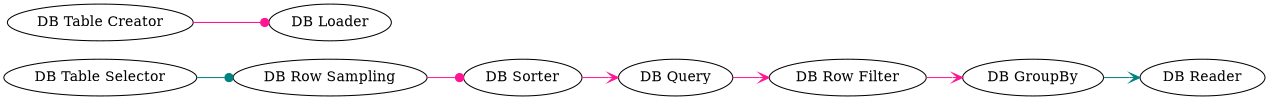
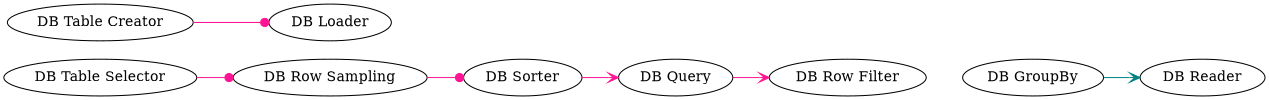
edge "DB Table Selector" -> "DB Row Sampling": color teal -> deeppink
edge "DB Row Filter" -> "DB GroupBy": removed
